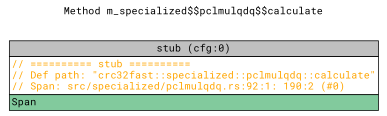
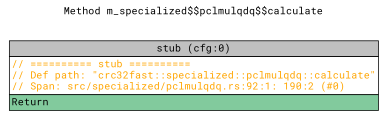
node "stub (cfg:0)": text "Span" -> "Return"
